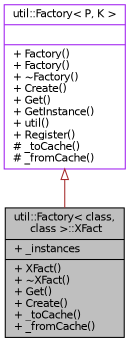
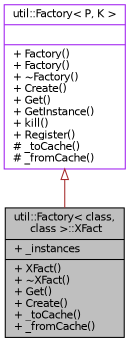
node "util::Factory< P, K >": text "+ util()" -> "+ kill()"
